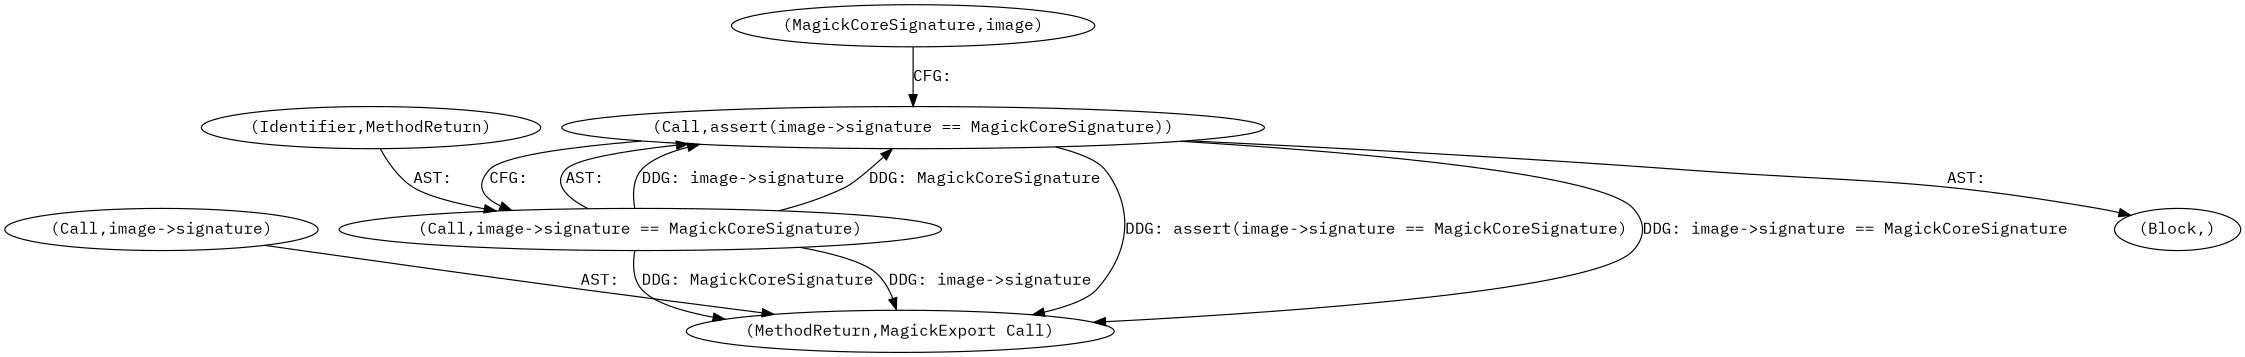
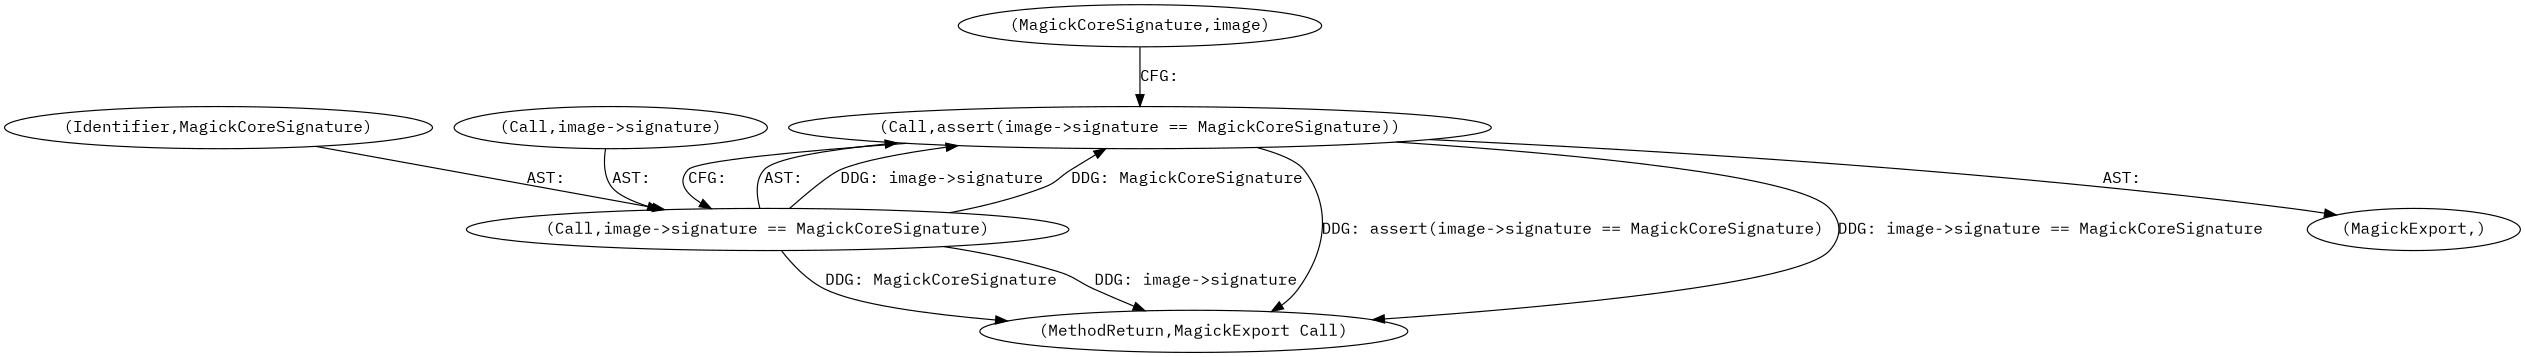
node "(Identifier,MethodReturn)": label "(Identifier,MethodReturn)" -> "(Identifier,MagickCoreSignature)"
node "(Block,)": label "(Block,)" -> "(MagickExport,)"
edge "(Call,image->signature)" -> "(MethodReturn,MagickExport Call)": now "(Call,image->signature)" -> "(Call,image->signature == MagickCoreSignature)"
